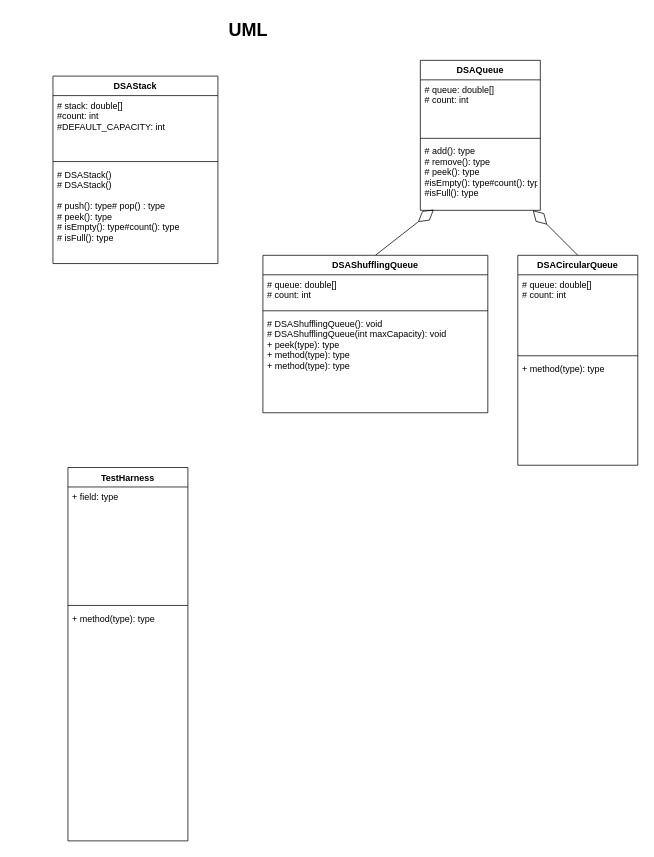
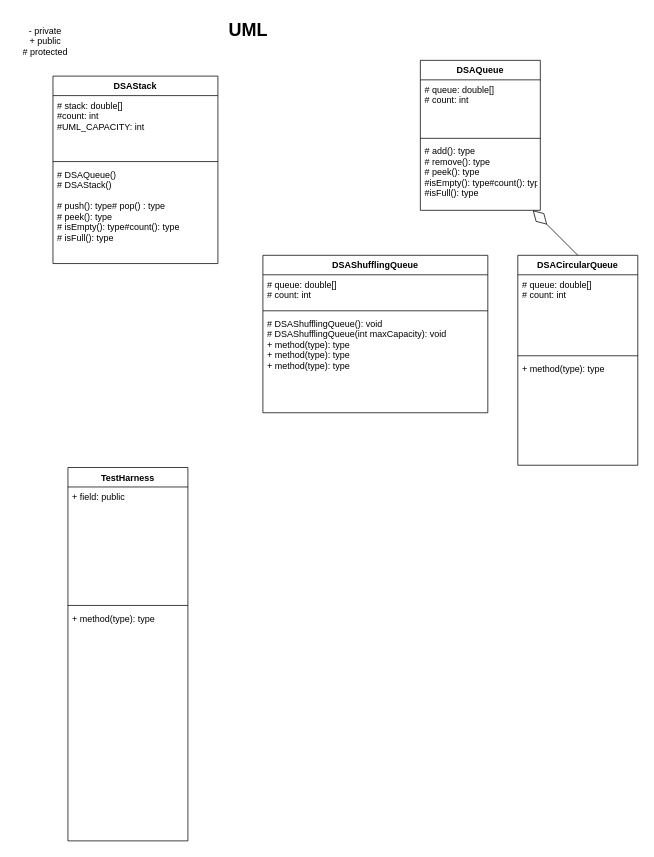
node "- private + public # protected": added
node "# stack: double[] #count: int #DEFAULT_CAPACITY: int": label "# stack: double[] #count: int #DEFAULT_CAPACITY: int" -> "# stack: double[] #count: int #UML_CAPACITY: int"
node "# DSAStack() # DSAStack() # push(): type# pop() : type # peek(): type # isEmpty(): type#count(): type # isFull(): type": label "# DSAStack() # DSAStack() # push(): type# pop() : type # peek(): type # isEmpty(): type#count(): type # isFull(): type" -> "# DSAQueue() # DSAStack() # push(): type# pop() : type # peek(): type # isEmpty(): type#count(): type # isFull(): type"
edge "DSAShufflingQueue" -> "# add(): type # remove(): type # peek(): type #isEmpty(): type#count(): type #isFull(): type": removed
node "# DSAShufflingQueue(): void # DSAShufflingQueue(int maxCapacity): void + peek(type): type + method(type): type + method(type): type": label "# DSAShufflingQueue(): void # DSAShufflingQueue(int maxCapacity): void + peek(type): type + method(type): type + method(type): type" -> "# DSAShufflingQueue(): void # DSAShufflingQueue(int maxCapacity): void + method(type): type + method(type): type + method(type): type"
node "+ field: type": label "+ field: type" -> "+ field: public"
